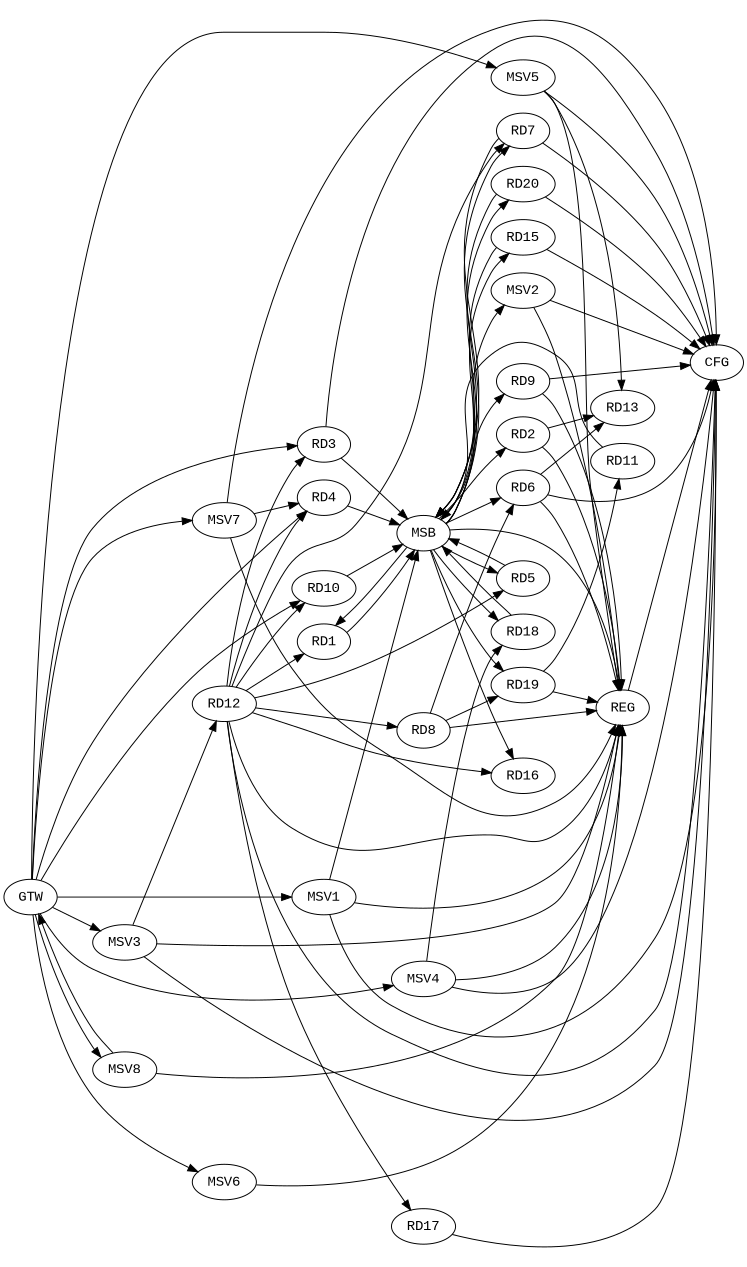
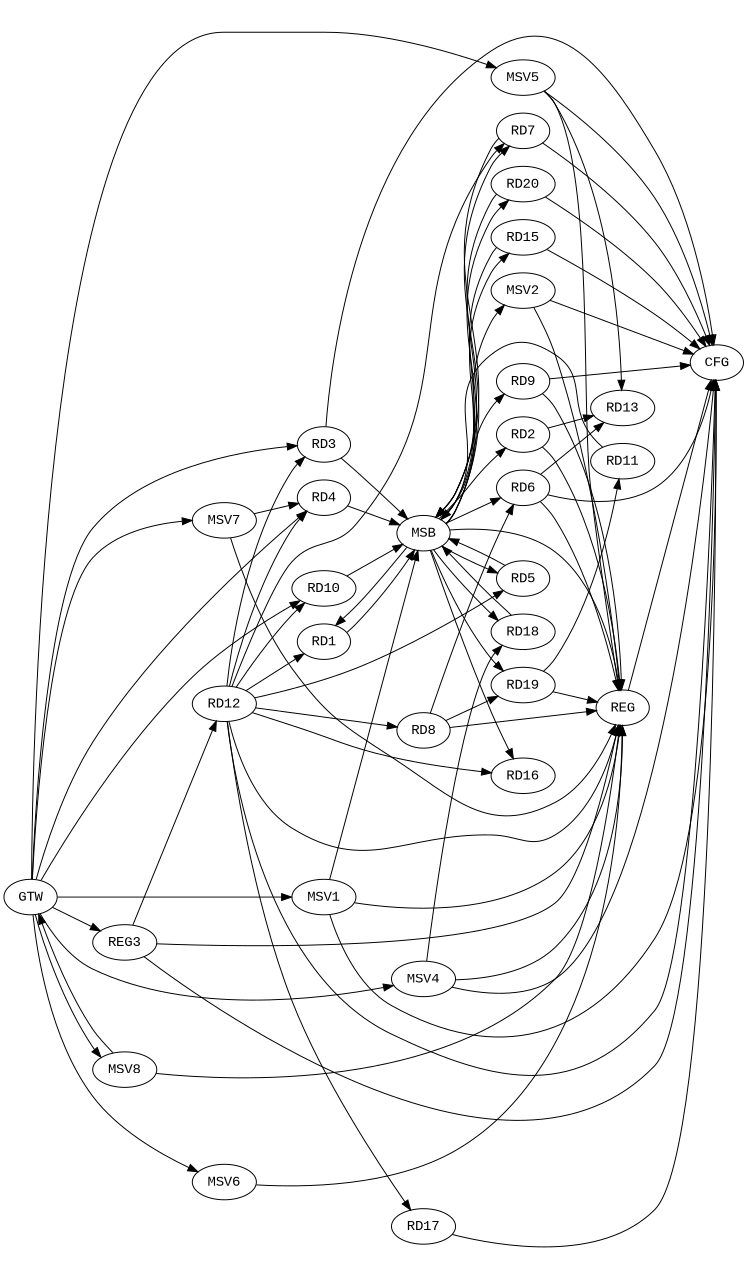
edge "MSV7" -> "CFG": removed
node "MSV3": label "MSV3" -> "REG3"
